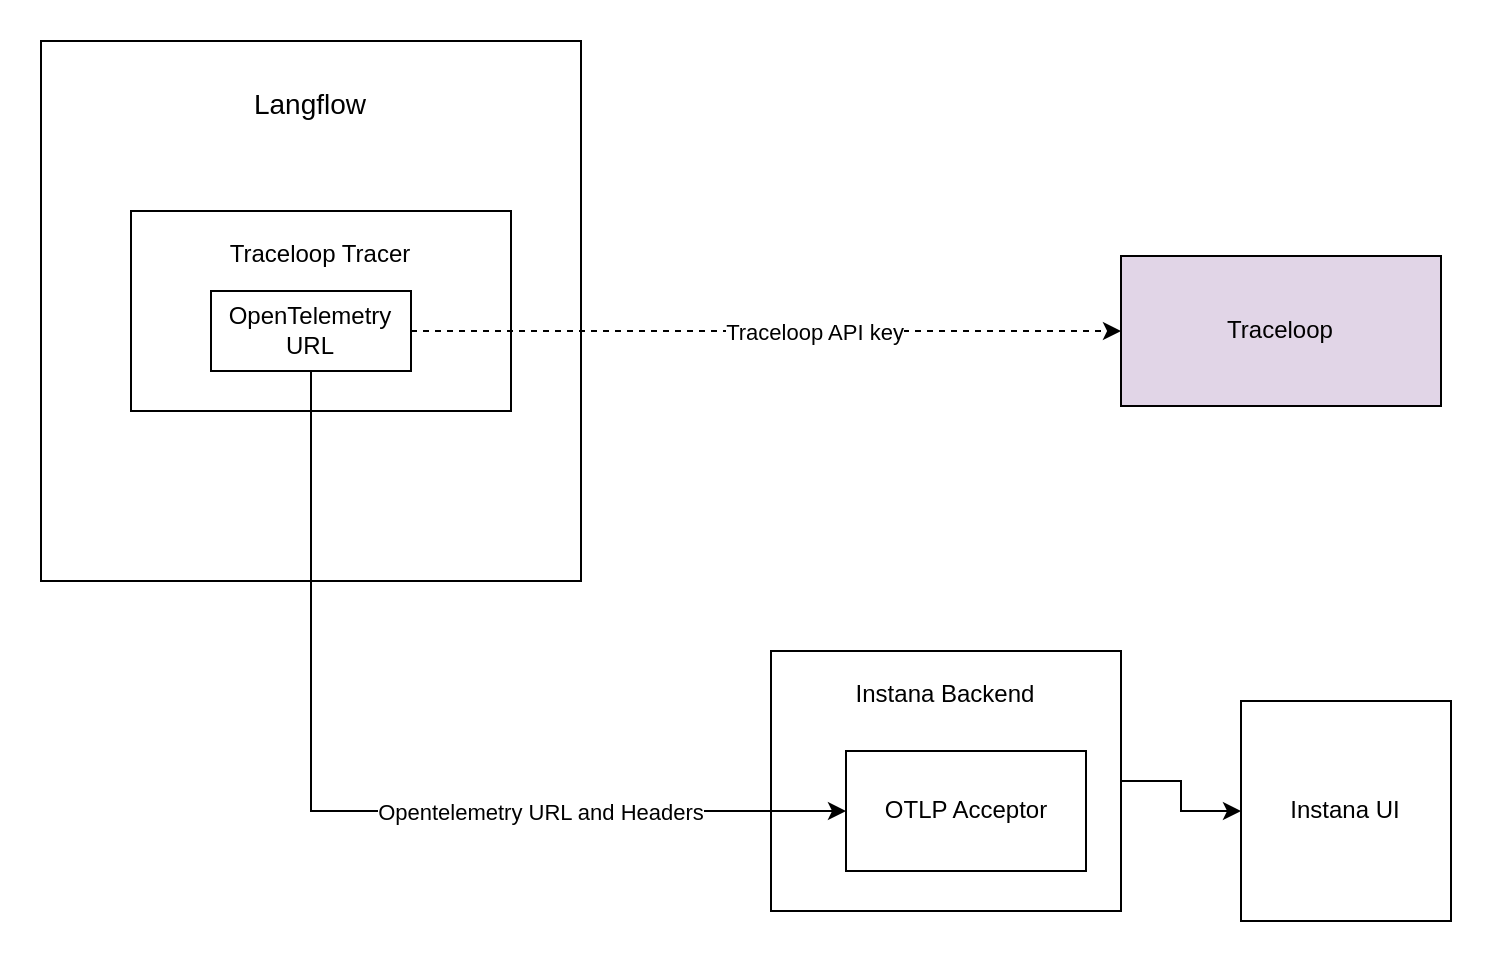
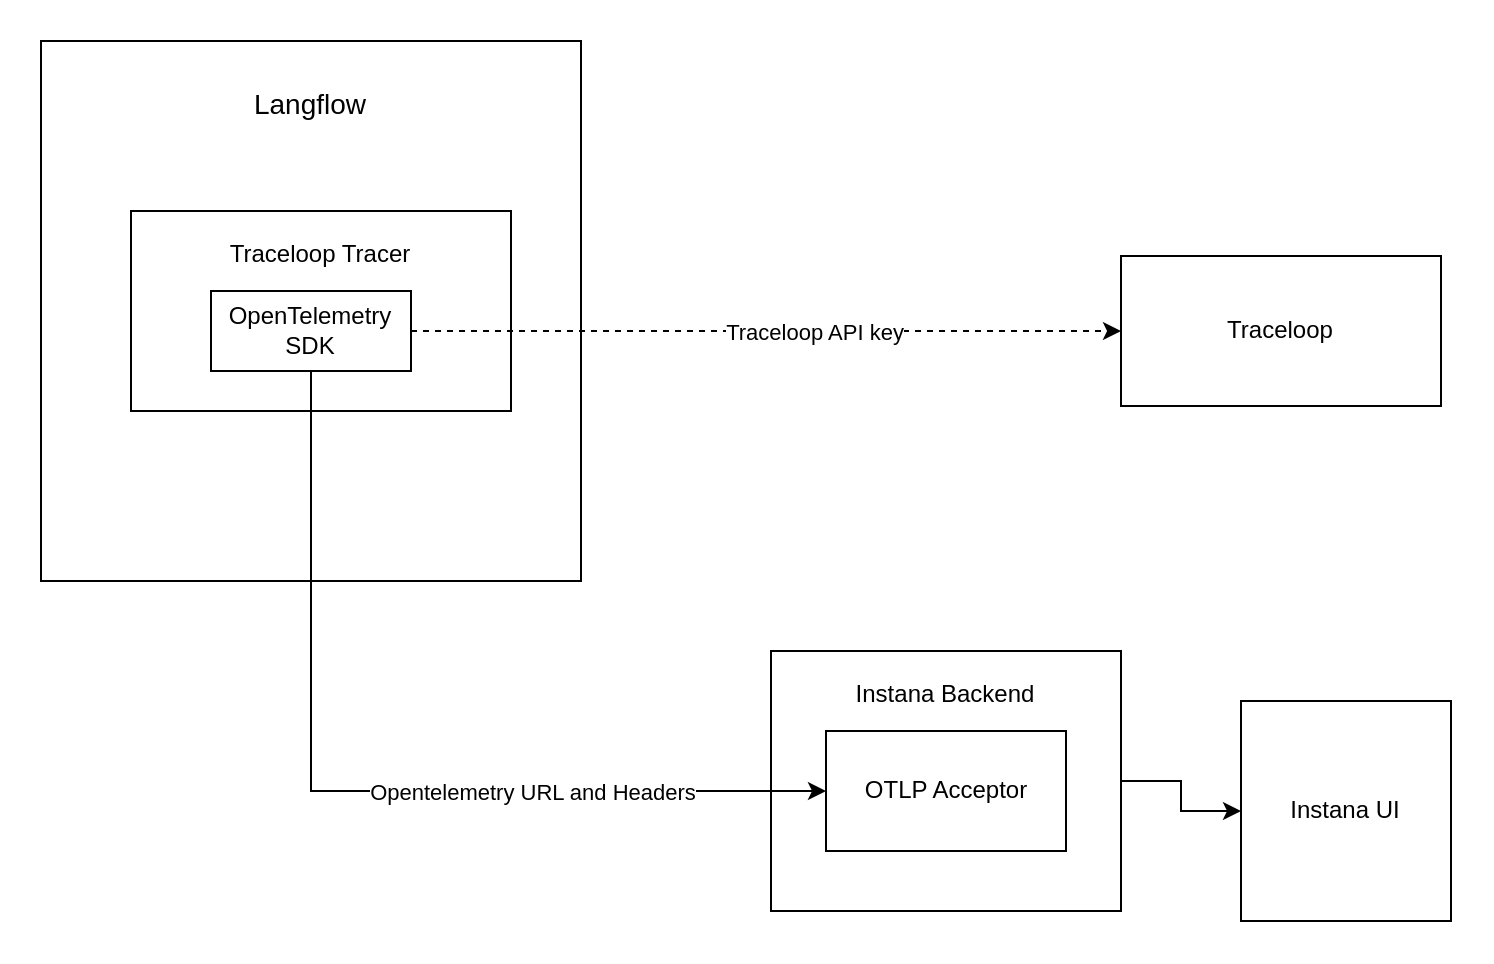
node "OpenTelemetry URL": label "OpenTelemetry URL" -> "OpenTelemetry SDK"
node "Traceloop": fillcolor #e1d5e7 -> #ffffff
node "OTLP Acceptor": moved (966, 811) -> (946, 791)
